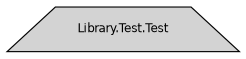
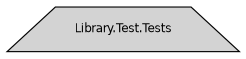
node "Library.Test.Test": label "Library.Test.Test" -> "Library.Test.Tests"
